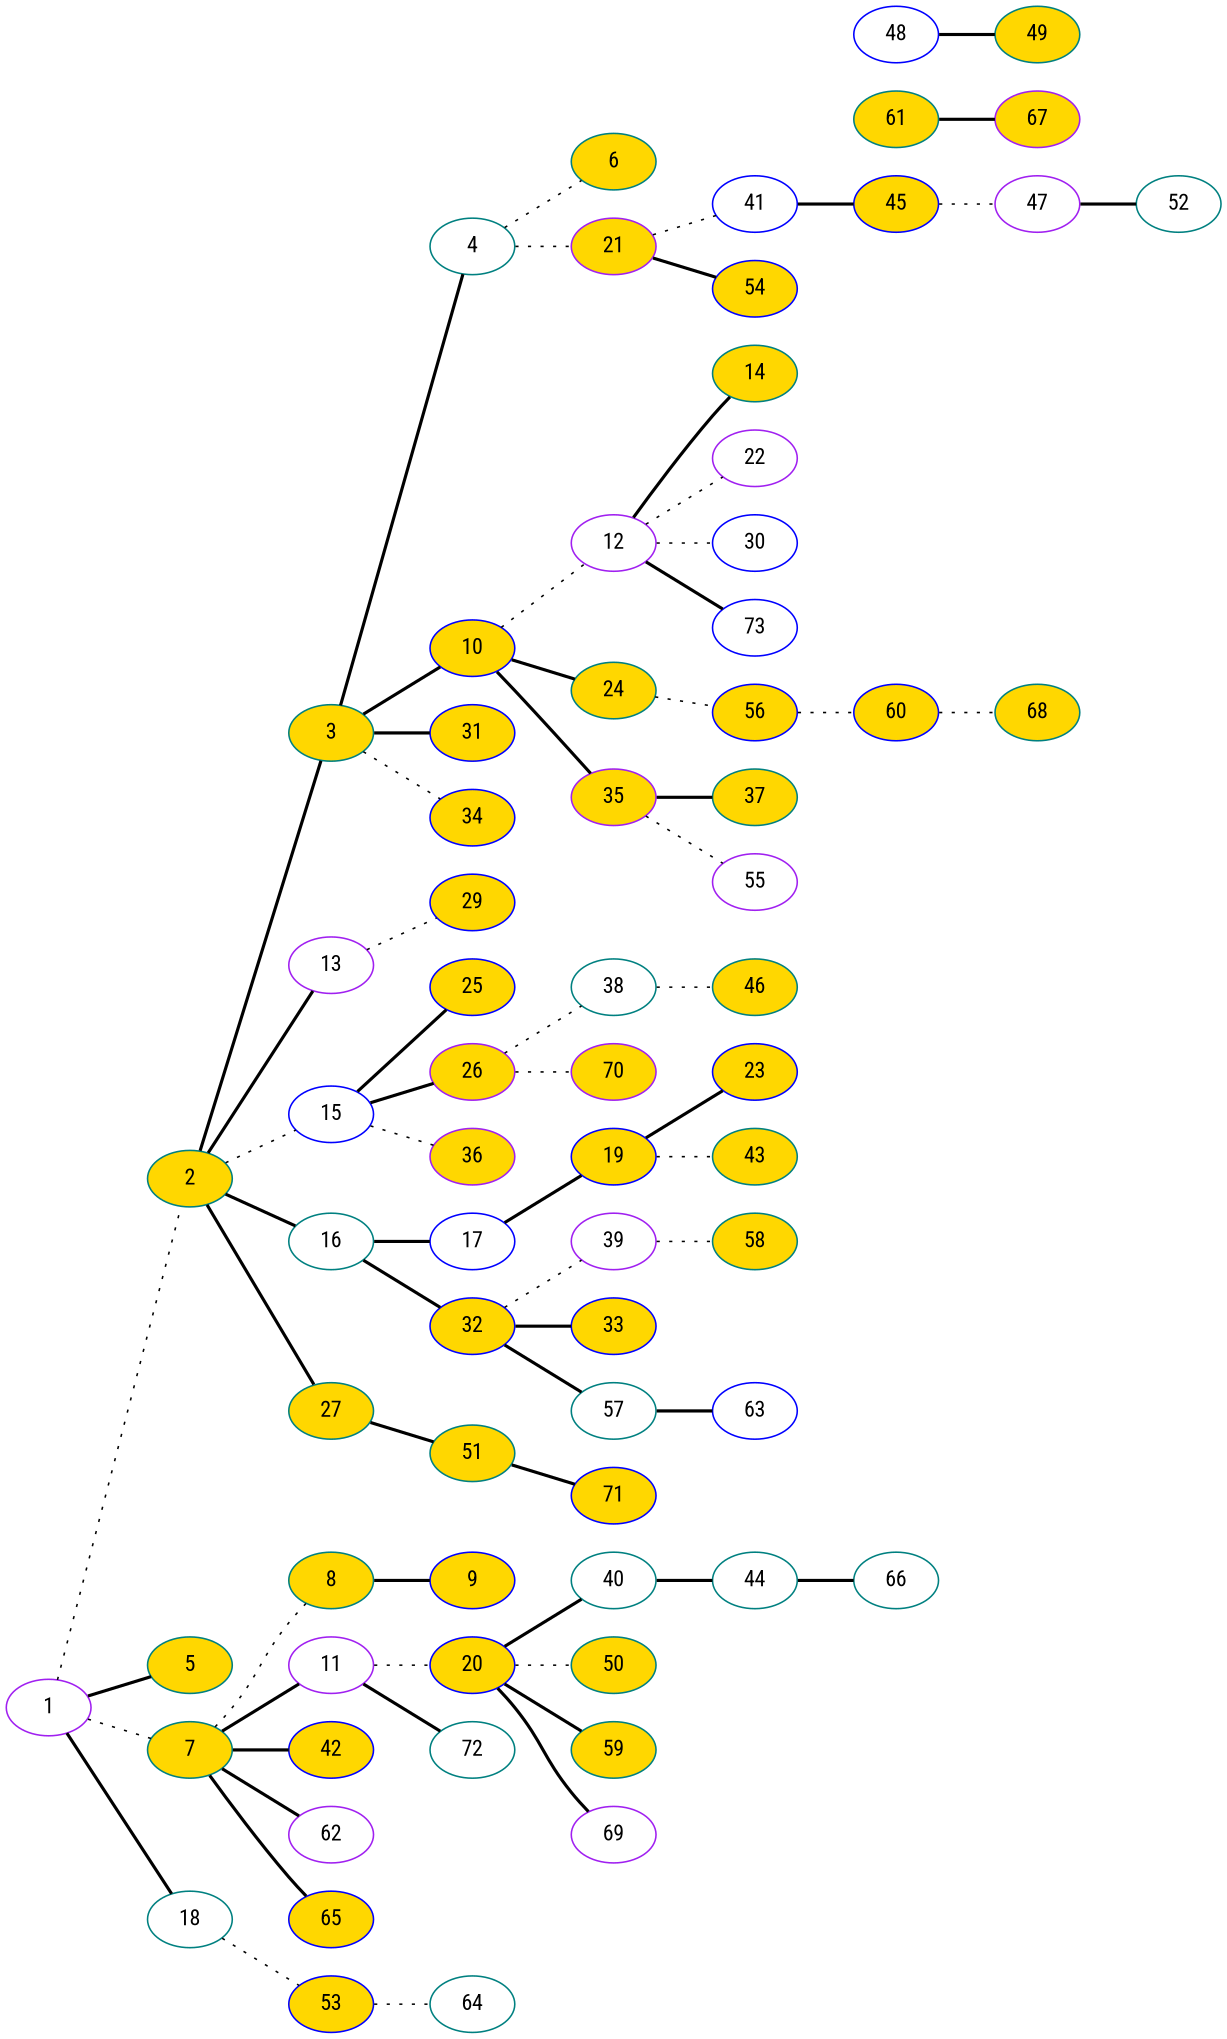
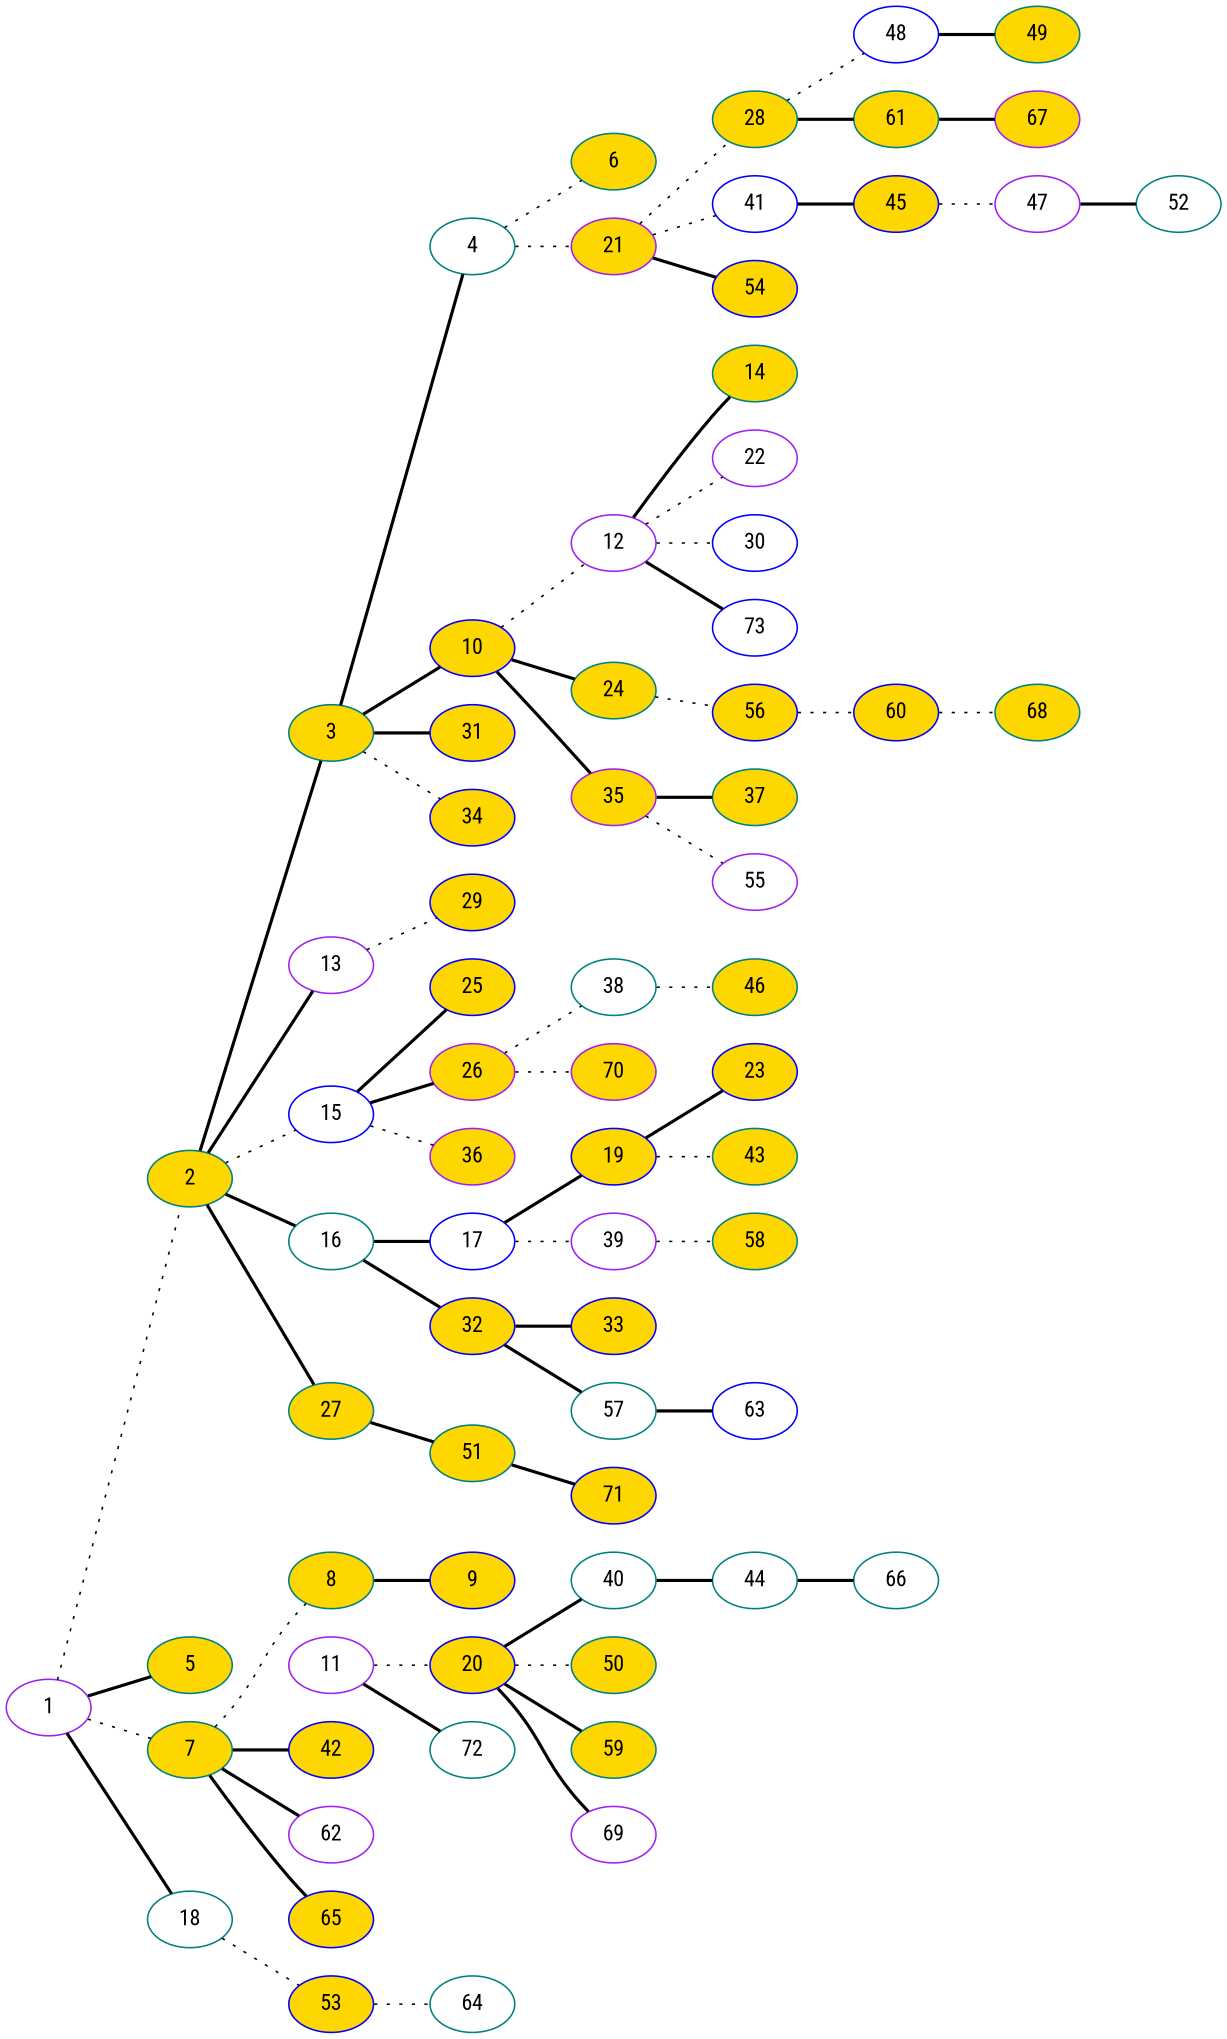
node "28": added
edge "39" -- "32": now "39" -- "17"
edge "11" -- "7": removed
